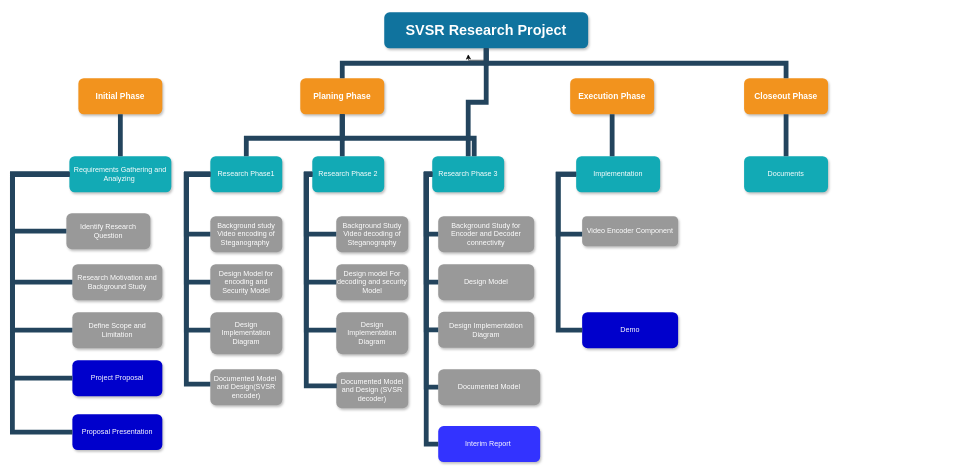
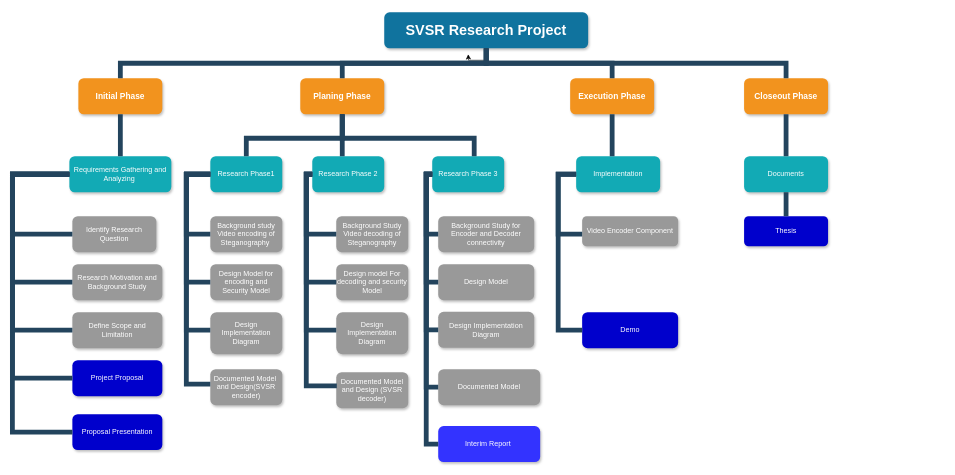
edge "SVSR Research Project" -- "Initial Phase": added
edge "SVSR Research Project" -- "Research Phase 3": now "SVSR Research Project" -- "Execution Phase"
edge "Documents" -- "Thesis": added
node "Identify Research Question": moved (108, 231) -> (114, 234)
node "Thesis": added
